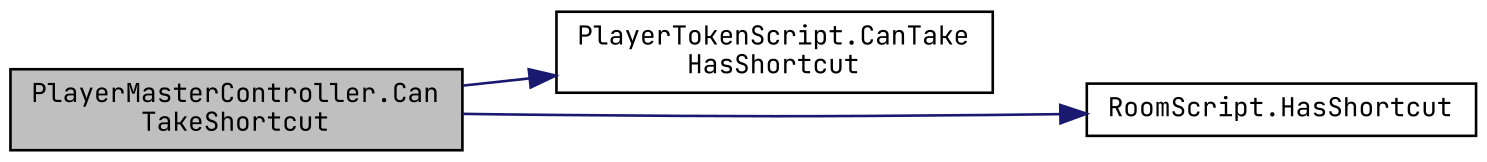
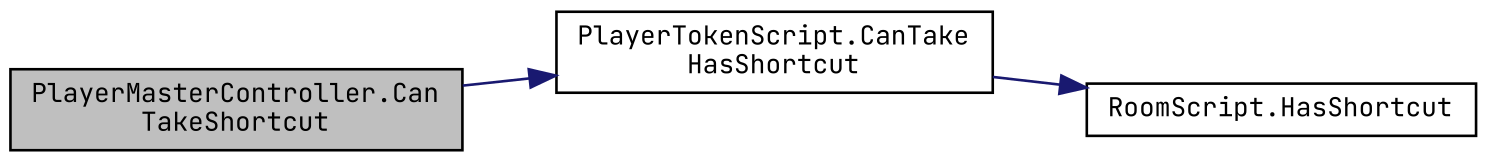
edge "PlayerMasterController.Can TakeShortcut" -> "RoomScript.HasShortcut": now "PlayerTokenScript.CanTake HasShortcut" -> "RoomScript.HasShortcut"
